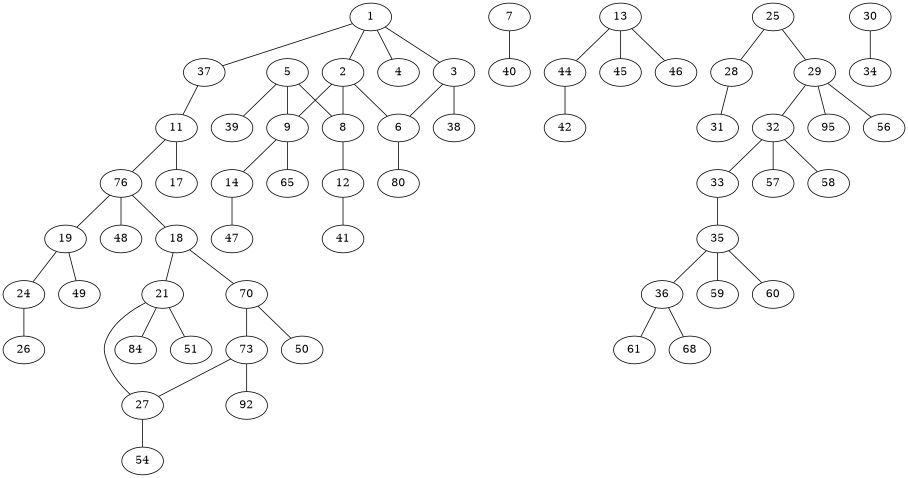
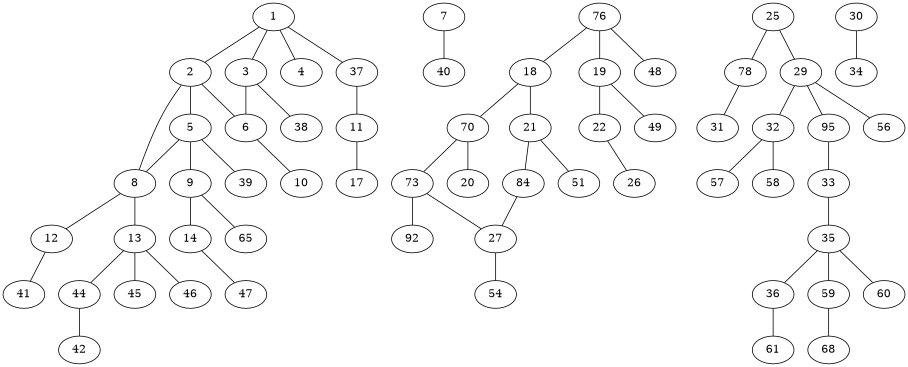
node "28": label "28" -> "78"
edge "2" -- "9": now "2" -- "5"
edge "11" -- "76": removed
edge "32" -- "33": now "95" -- "33"
node "80": label "80" -> "10"
edge "8" -- "13": added
node "24": label "24" -> "22"
edge "36" -- "68": now "59" -- "68"
edge "21" -- "27": now "84" -- "27"
node "50": label "50" -> "20"
